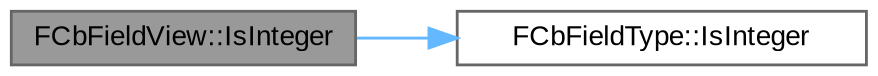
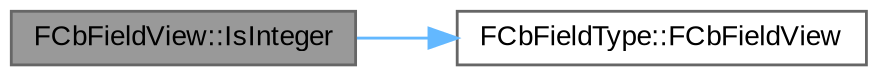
node "FCbFieldType::IsInteger": label "FCbFieldType::IsInteger" -> "FCbFieldType::FCbFieldView"
